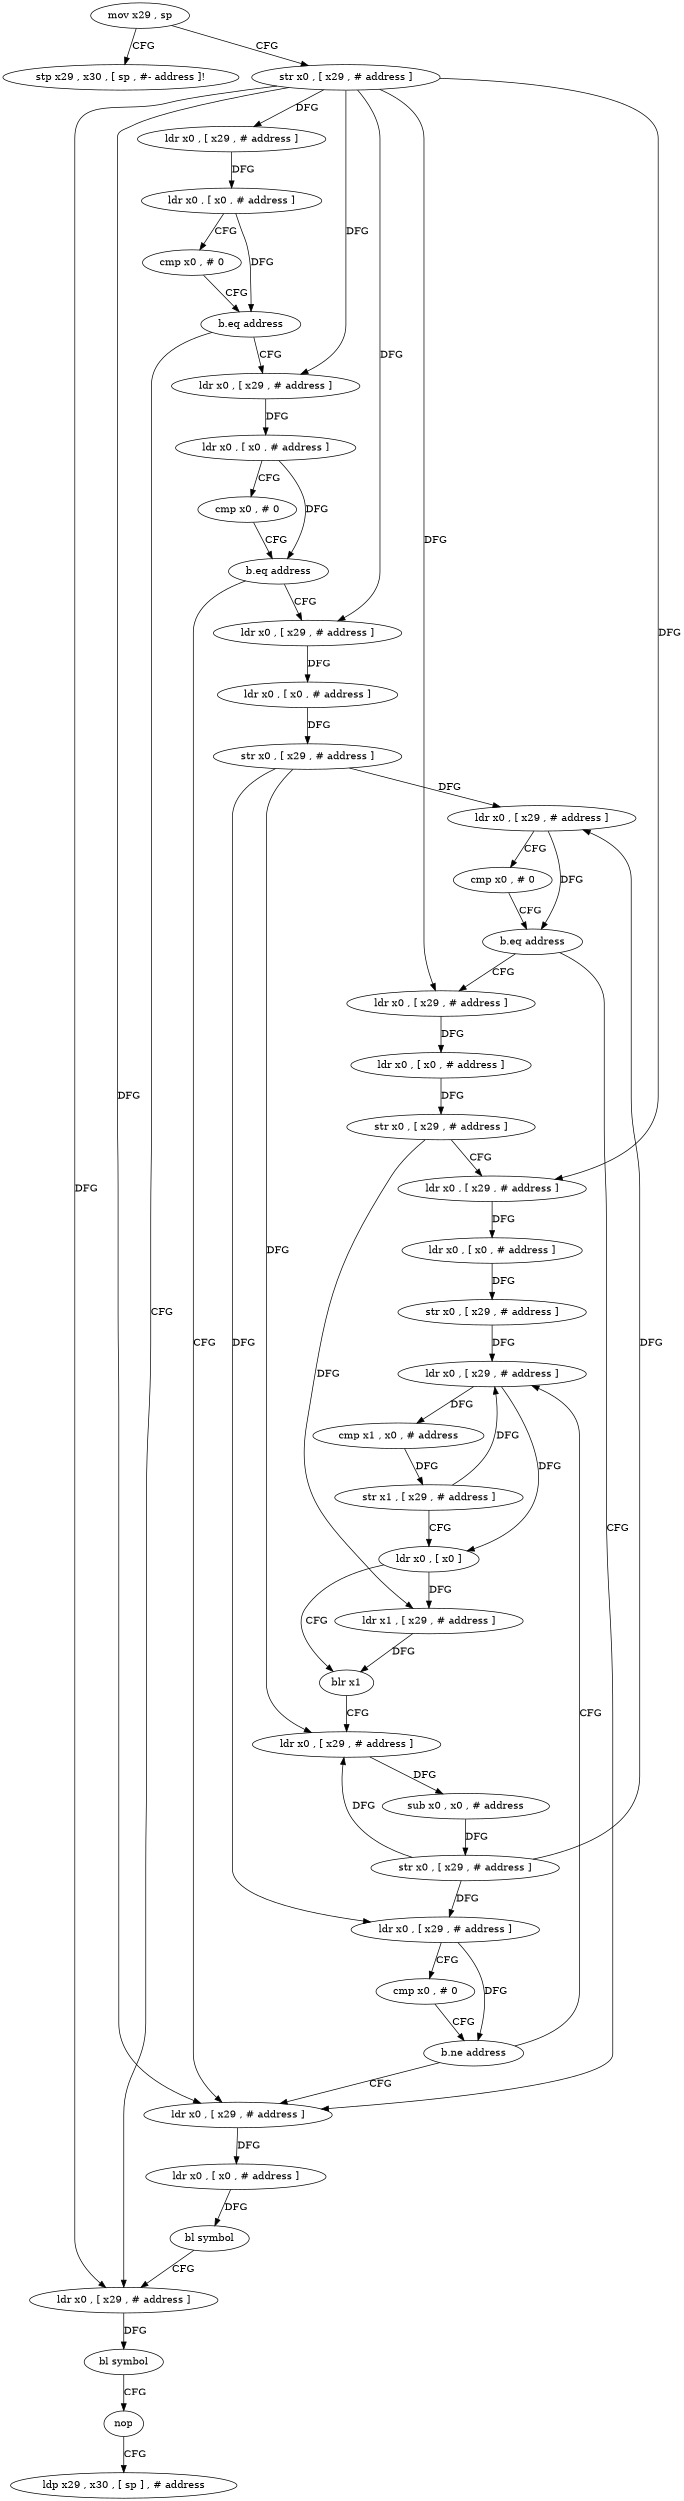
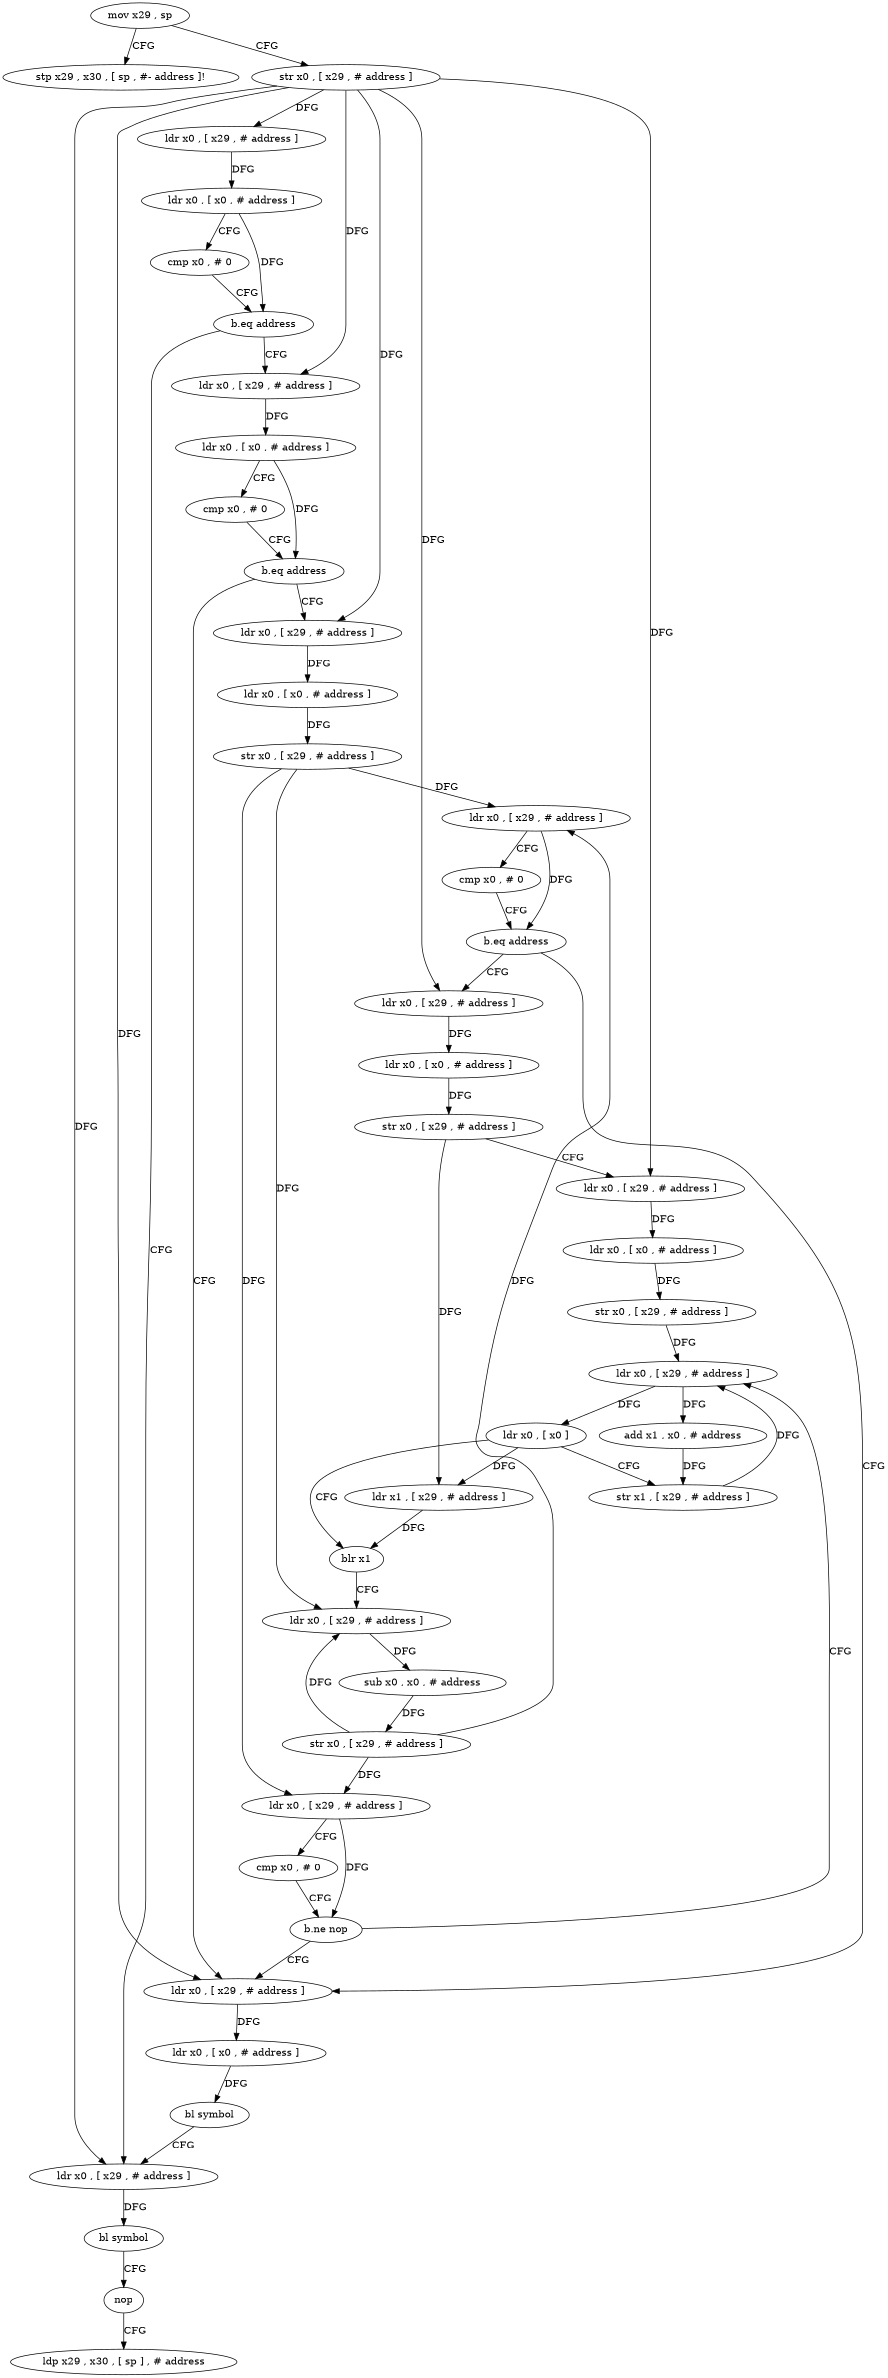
node "cmp x1 , x0 , # address": label "cmp x1 , x0 , # address" -> "add x1 , x0 , # address"
edge "str x1 , [ x29 , # address ]" -> "ldr x0 , [ x0 ]": reversed
node "b.ne address": label "b.ne address" -> "b.ne nop"
